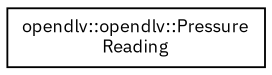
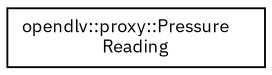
node "opendlv::opendlv::Pressure Reading": label "opendlv::opendlv::Pressure Reading" -> "opendlv::proxy::Pressure Reading"
